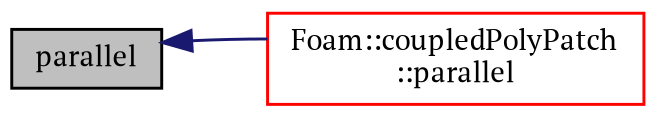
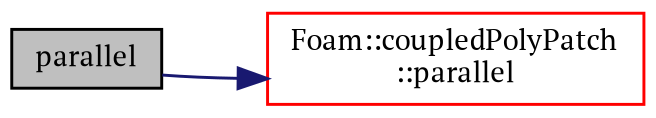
edge "Foam::coupledPolyPatch ::parallel" -> "parallel": reversed
